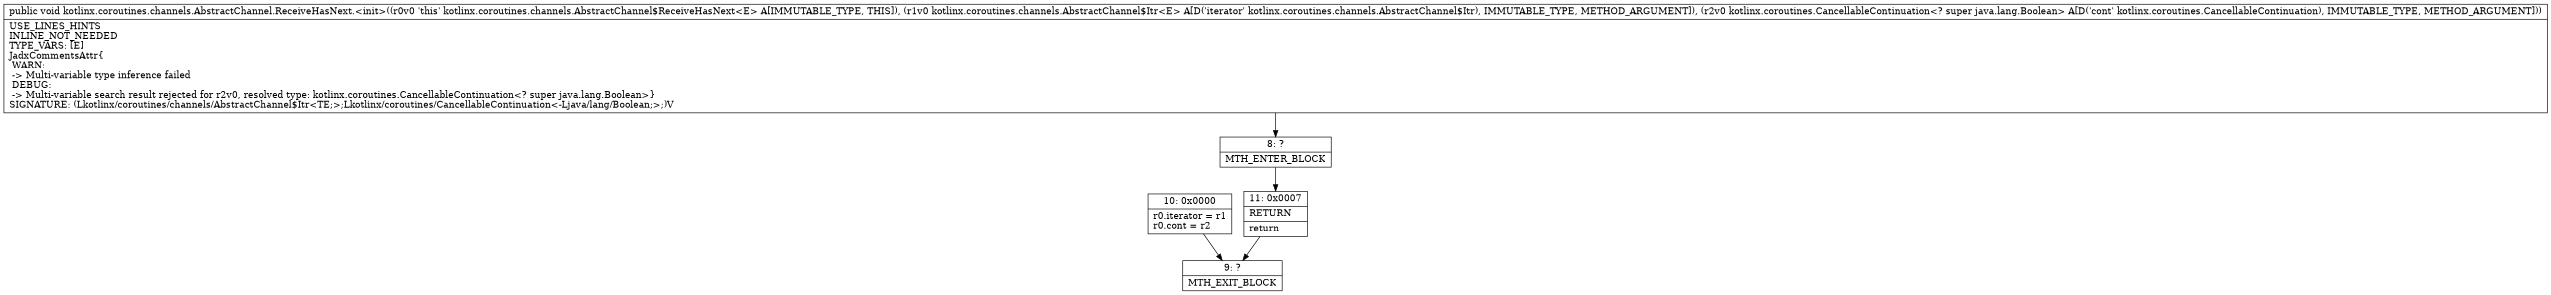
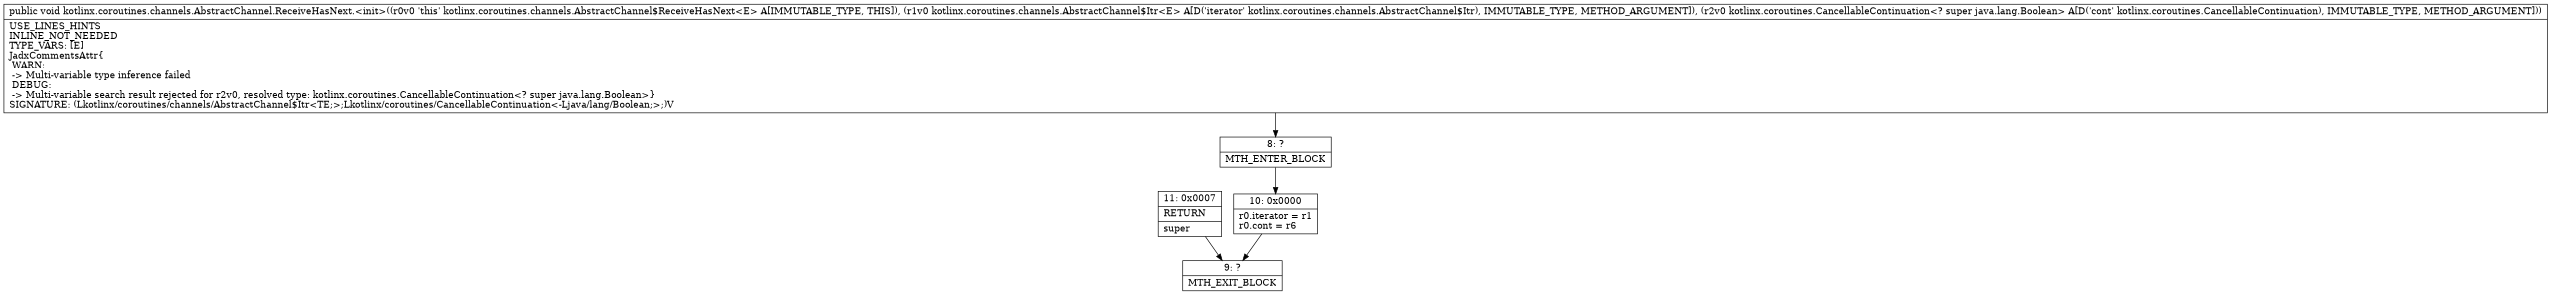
edge "8: ?" -> "11: 0x0007": now "8: ?" -> "10: 0x0000"
node "10: 0x0000": text "r0.cont = r2" -> "r0.cont = r6"
node "11: 0x0007": text "return" -> "super"
